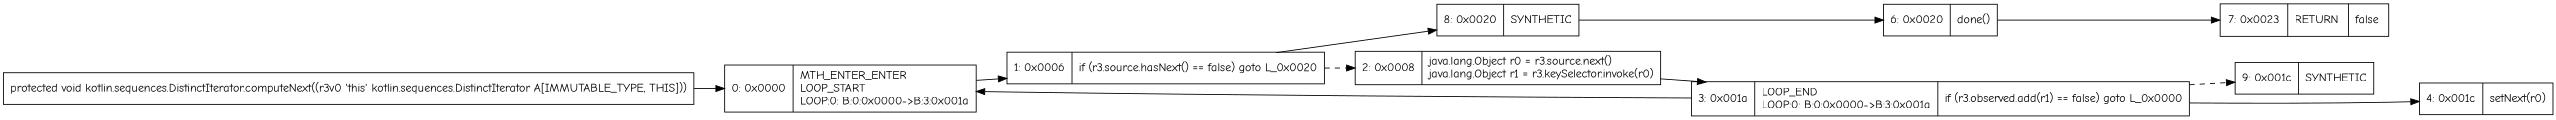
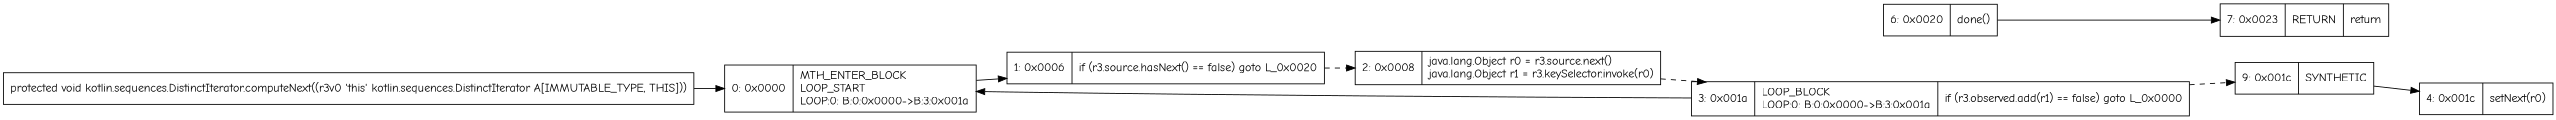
node "8: 0x0020": removed
node "7: 0x0023": text "false" -> "return"
node "0: 0x0000": text "MTH_ENTER_ENTER" -> "MTH_ENTER_BLOCK"
edge "2: 0x0008" -> "3: 0x001a": style solid -> dashed
node "3: 0x001a": text "LOOP_END" -> "LOOP_BLOCK"
edge "3: 0x001a" -> "4: 0x001c": now "9: 0x001c" -> "4: 0x001c"
